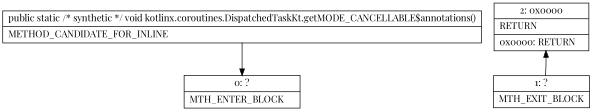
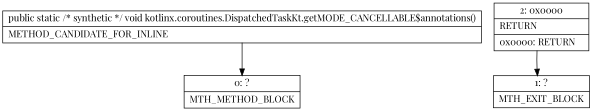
edge "1: ?" -> "2: 0x0000": reversed
node "0: ?": text "MTH_ENTER_BLOCK" -> "MTH_METHOD_BLOCK"
